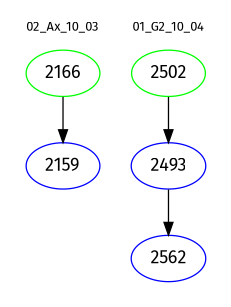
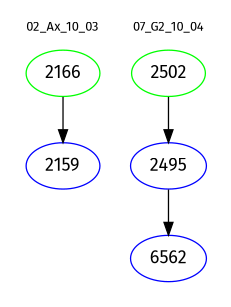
cluster "01_G2_10_04": label "01_G2_10_04" -> "07_G2_10_04"
node "2493": label "2493" -> "2495"
node "2562": label "2562" -> "6562"
